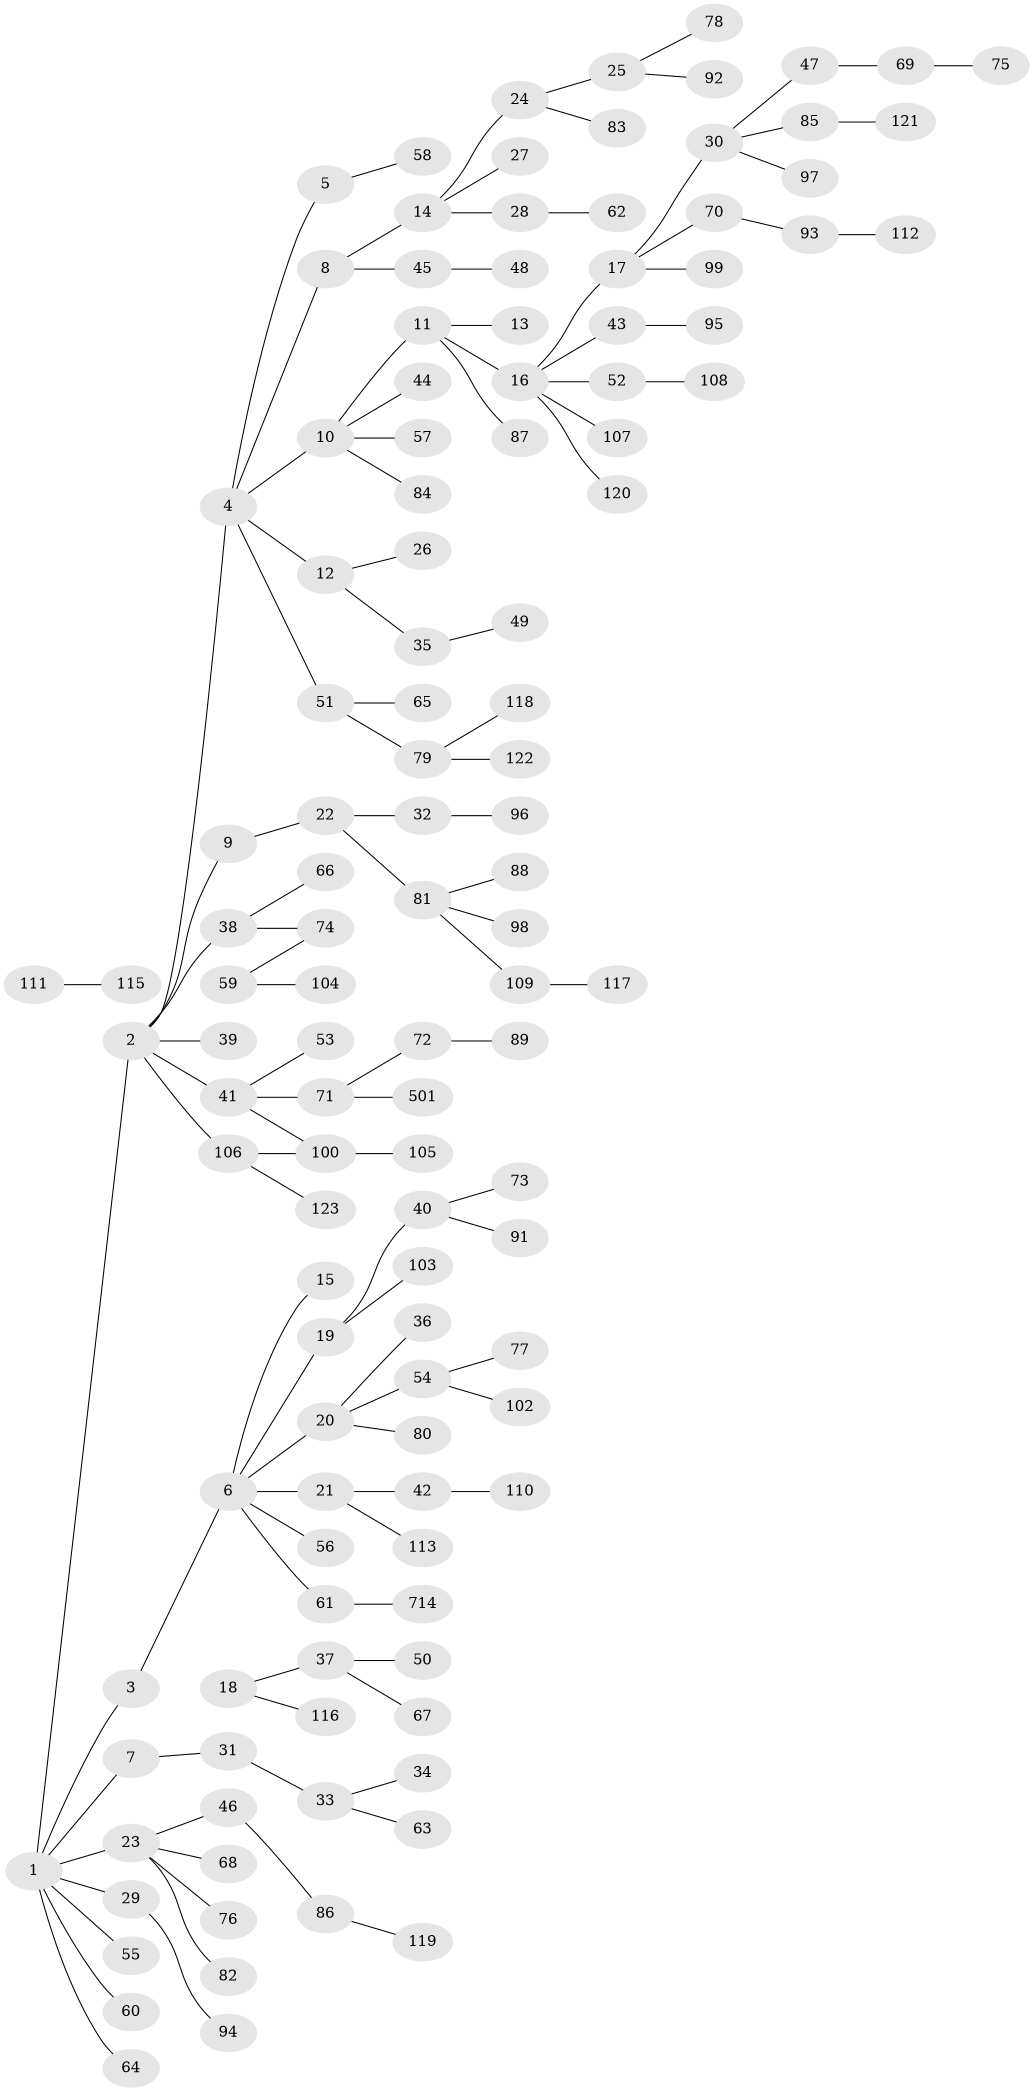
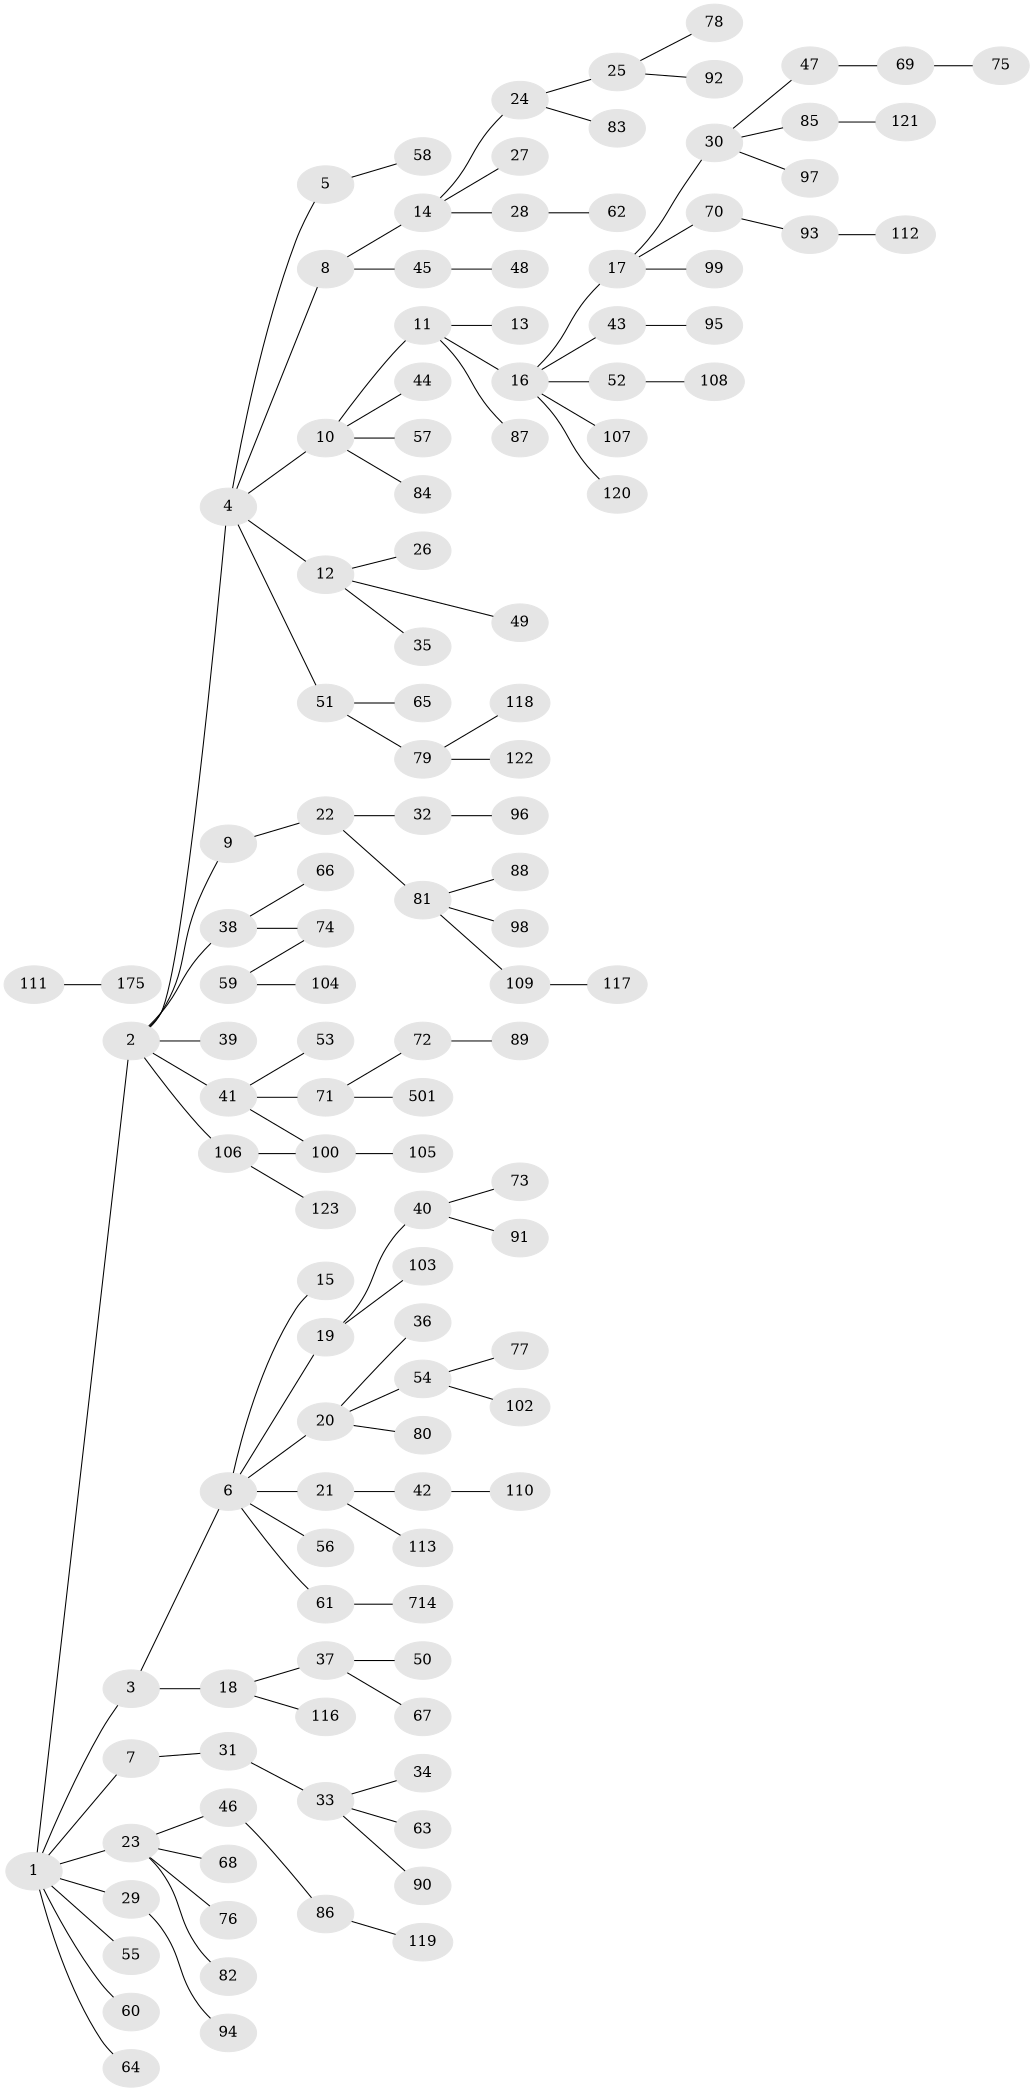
edge "49" -- "35": now "49" -- "12"
node "115": label "115" -> "175"
edge "3" -- "18": added
node "90": added
